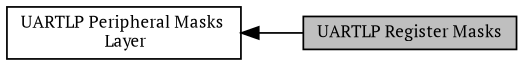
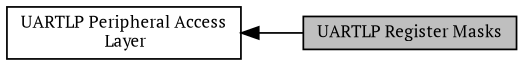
node "UARTLP Peripheral Masks Layer": label "UARTLP Peripheral Masks Layer" -> "UARTLP Peripheral Access Layer"
